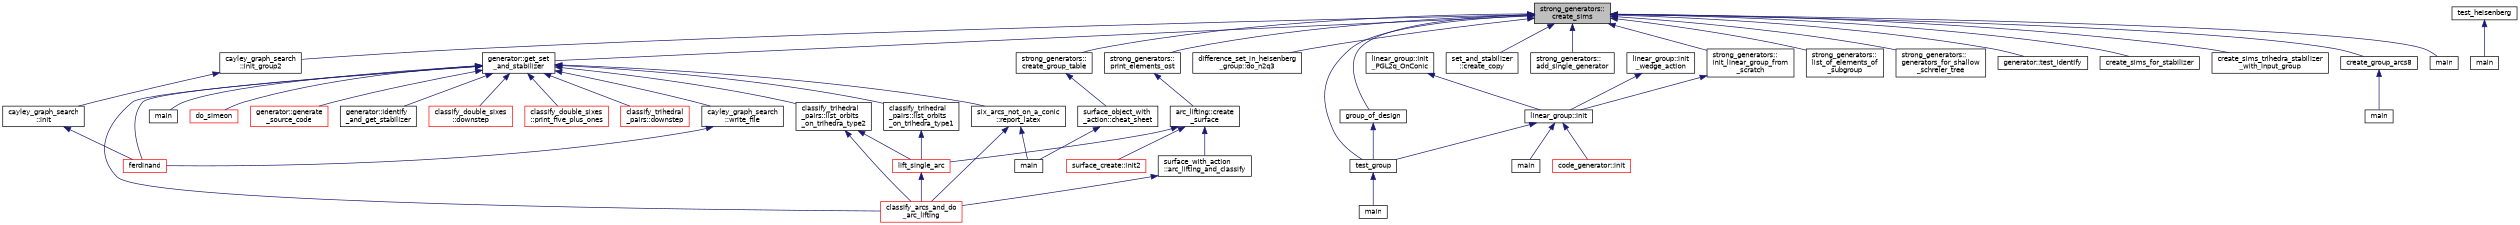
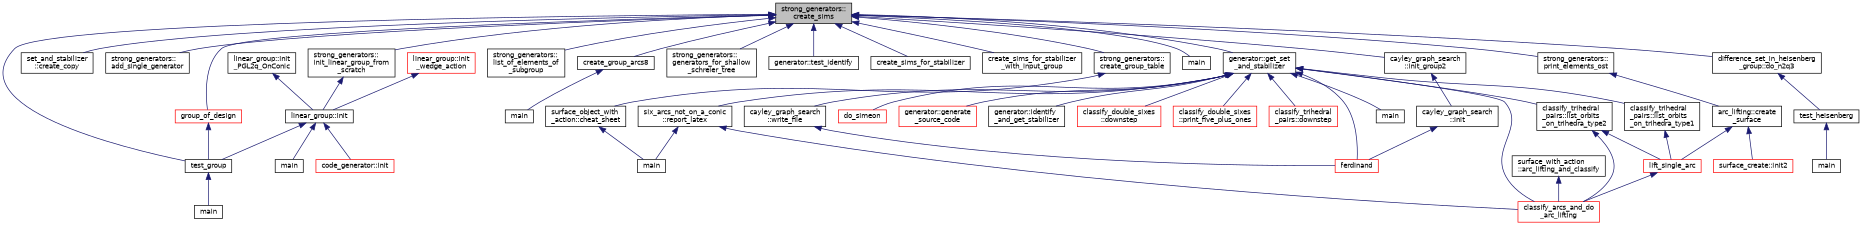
node "linear_group::init _wedge_action": color black -> red
node "create_sims_trihedra_stabilizer _with_input_group": label "create_sims_trihedra_stabilizer _with_input_group" -> "create_sims_for_stabilizer _with_input_group"
edge "test_heisenberg" -> "difference_set_in_heisenberg _group::do_n2q3": added
node "group_of_design": color black -> red
edge "surface_with_action ::arc_lifting_and_classify" -> "arc_lifting::create _surface": removed
